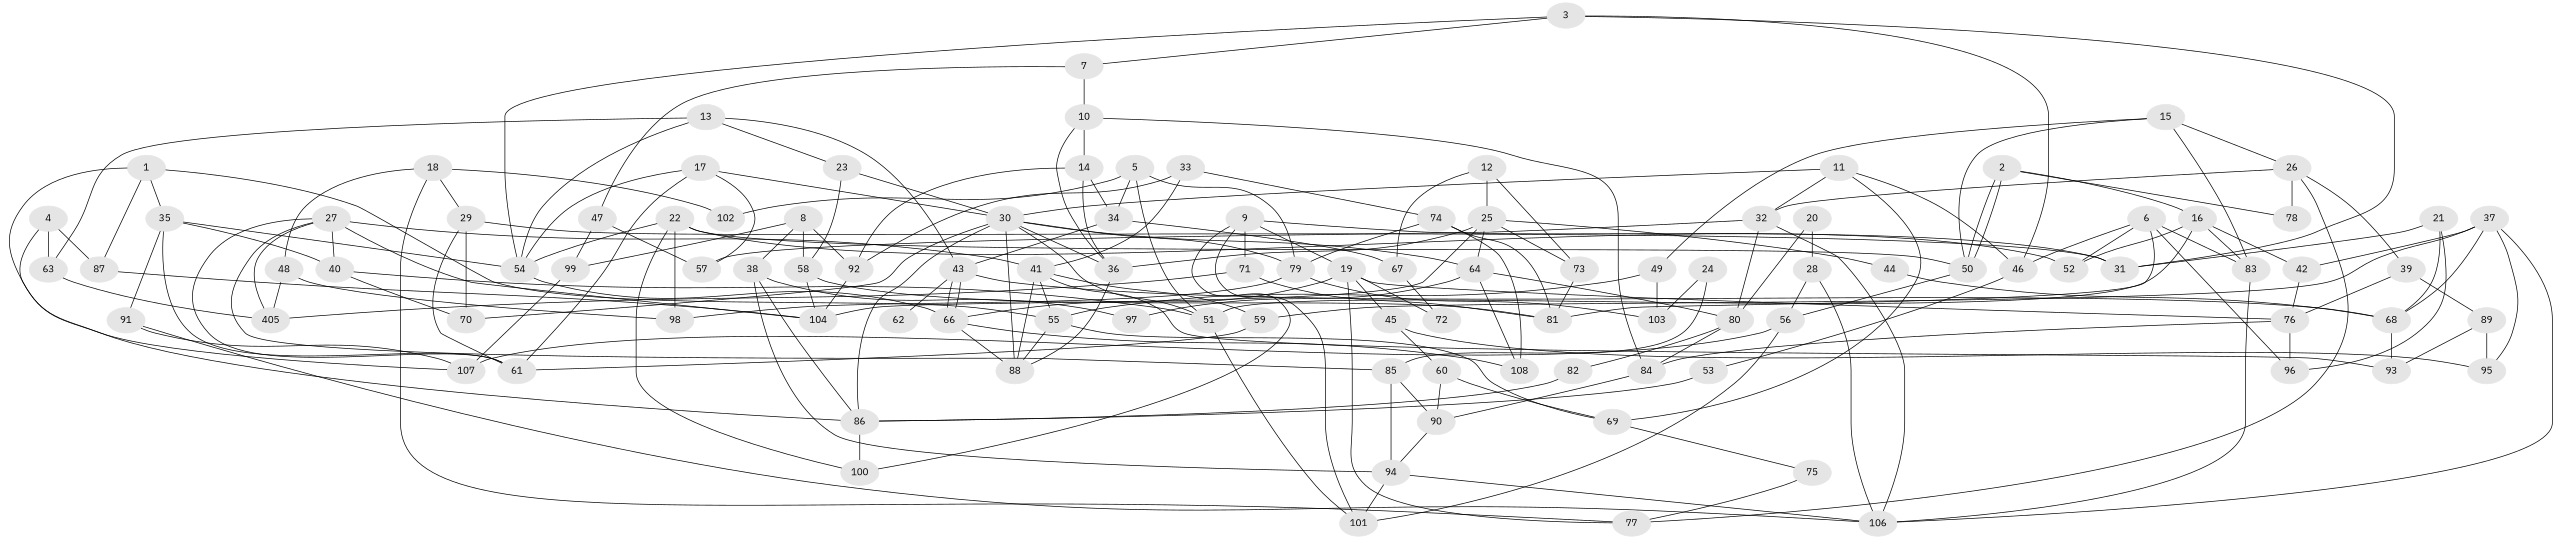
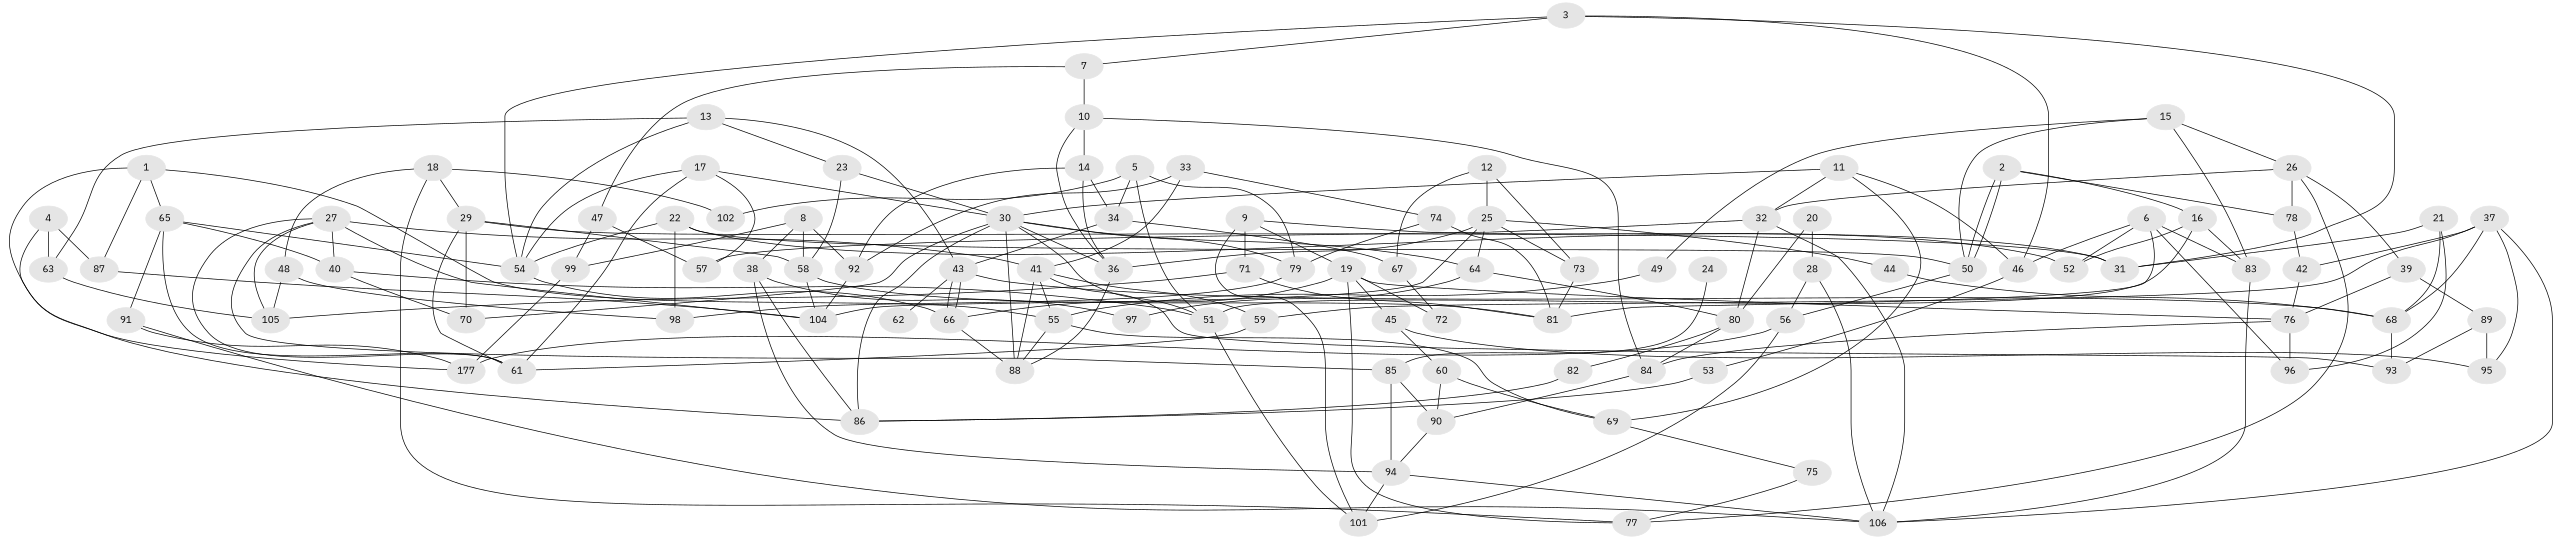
node "35": label "35" -> "65"
edge "16" -- "42": now "78" -- "42"
edge "29" -- "58": added
node "405": label "405" -> "105"
node "103": removed
node "107": label "107" -> "177"
node "108": removed
node "100": removed
